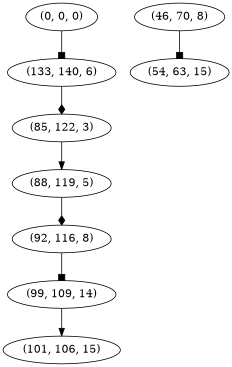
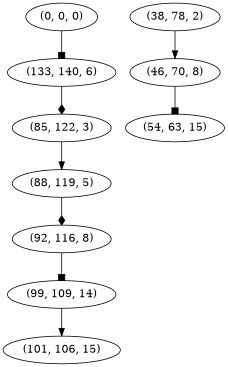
node "(38, 78, 2)": added
